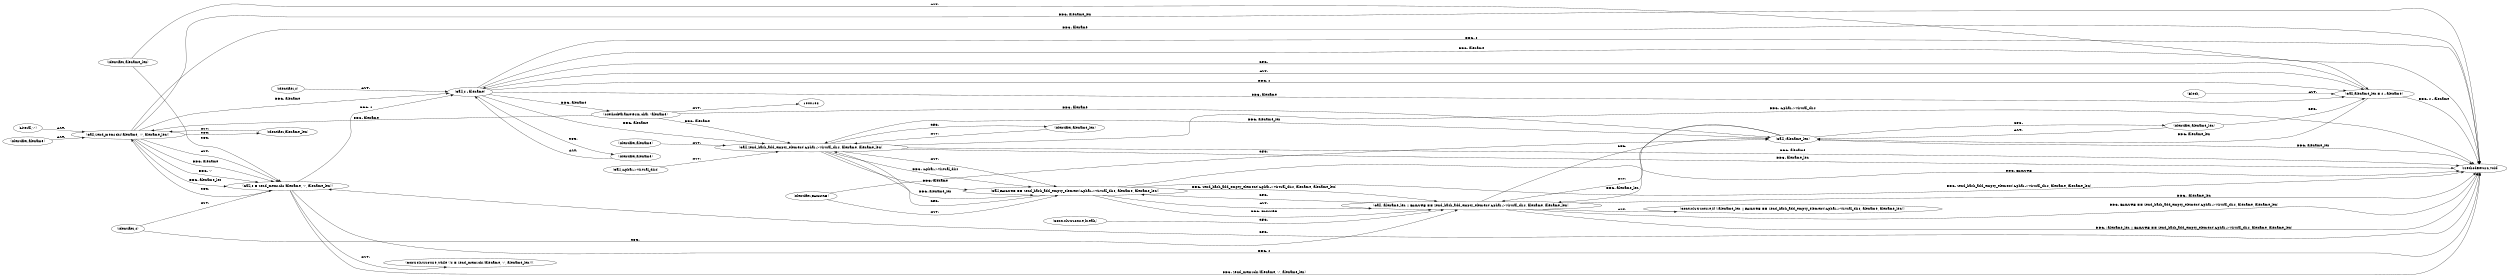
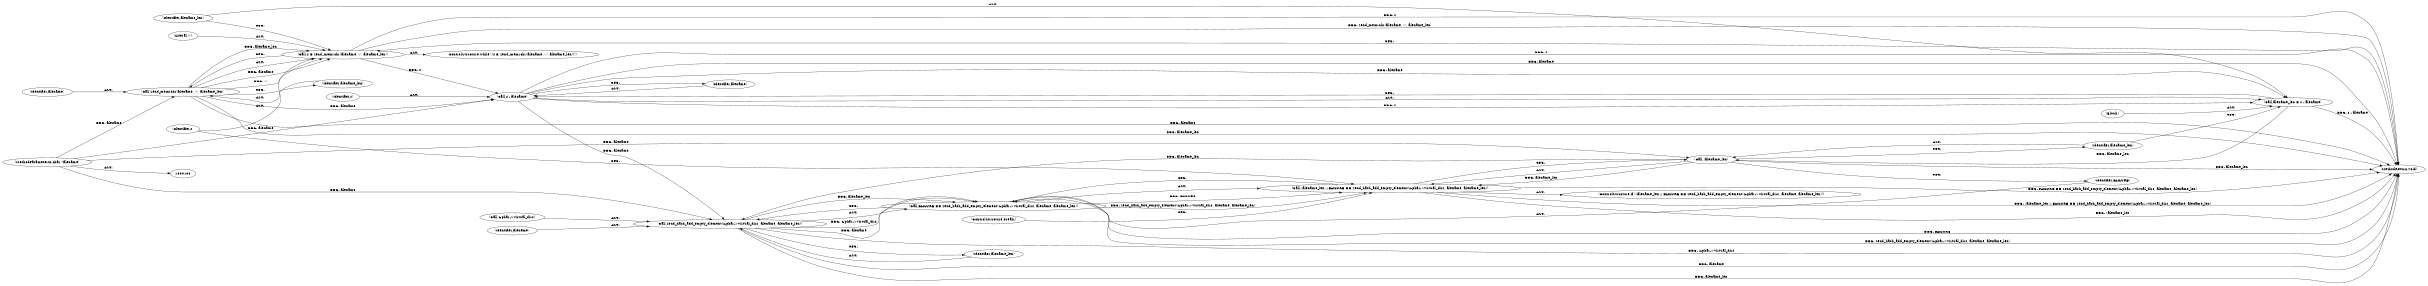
edge "(Call,s - filename)" -> "(MethodParameterIn,char *filename)": reversed
edge "(Literal,'/')" -> "(Call,zend_memrchr(filename, '/', filename_len))": now "(Literal,'/')" -> "(Call,s = zend_memrchr(filename, '/', filename_len))"
edge "(Identifier,FAILURE)" -> "(Call,!filename_len)": reversed
